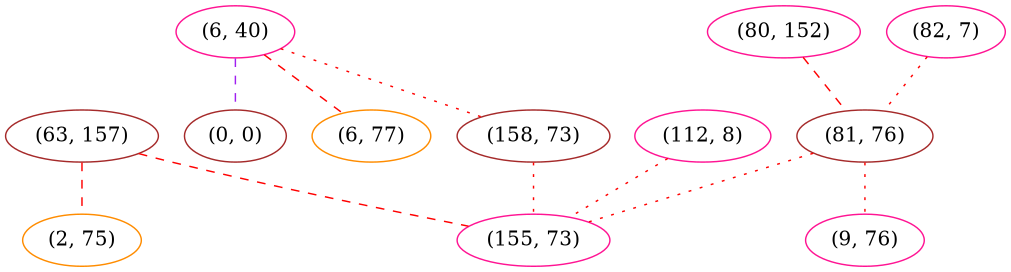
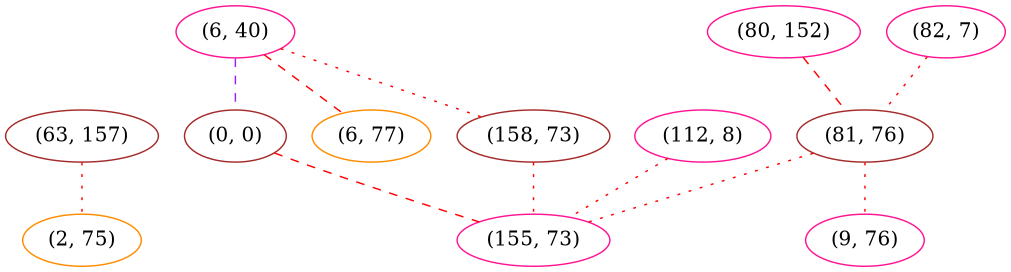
edge "(63, 157)" -- "(2, 75)": style dashed -> dotted
edge "(63, 157)" -- "(155, 73)": now "(0, 0)" -- "(155, 73)"
